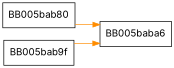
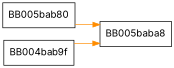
node "BB005baba6": label "BB005baba6" -> "BB005baba8"
node "BB005bab9f": label "BB005bab9f" -> "BB004bab9f"
